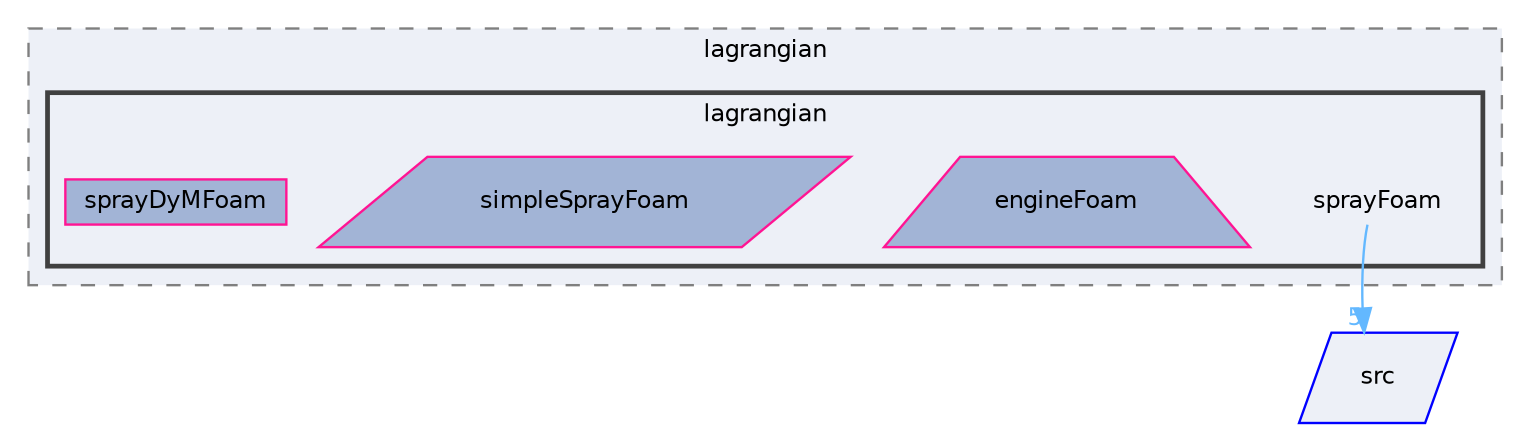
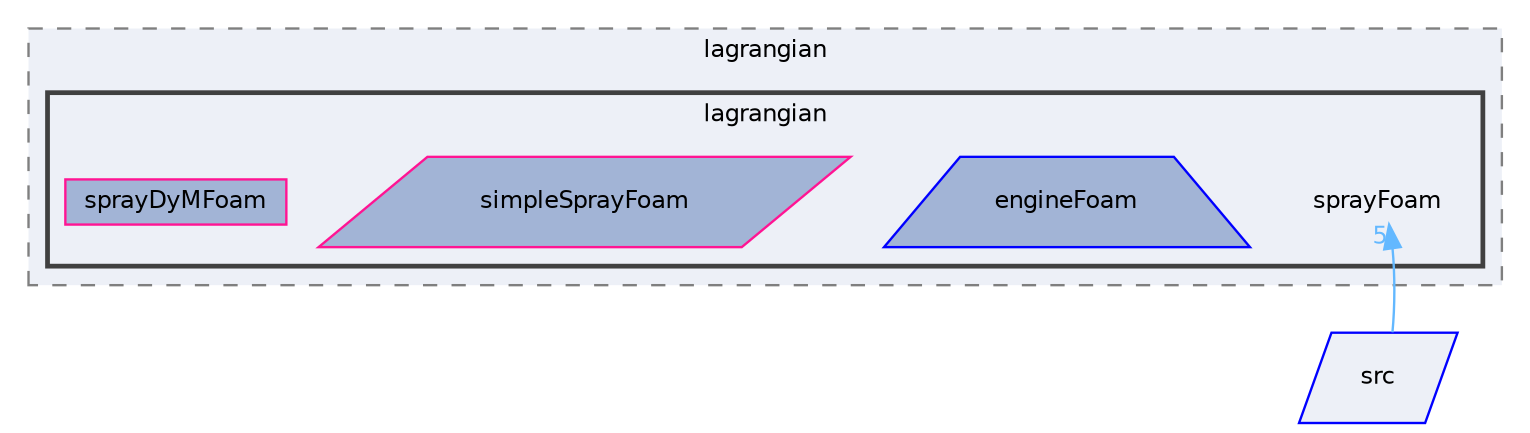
node "engineFoam": color deeppink -> blue
edge "sprayFoam" -> "src": reversed
